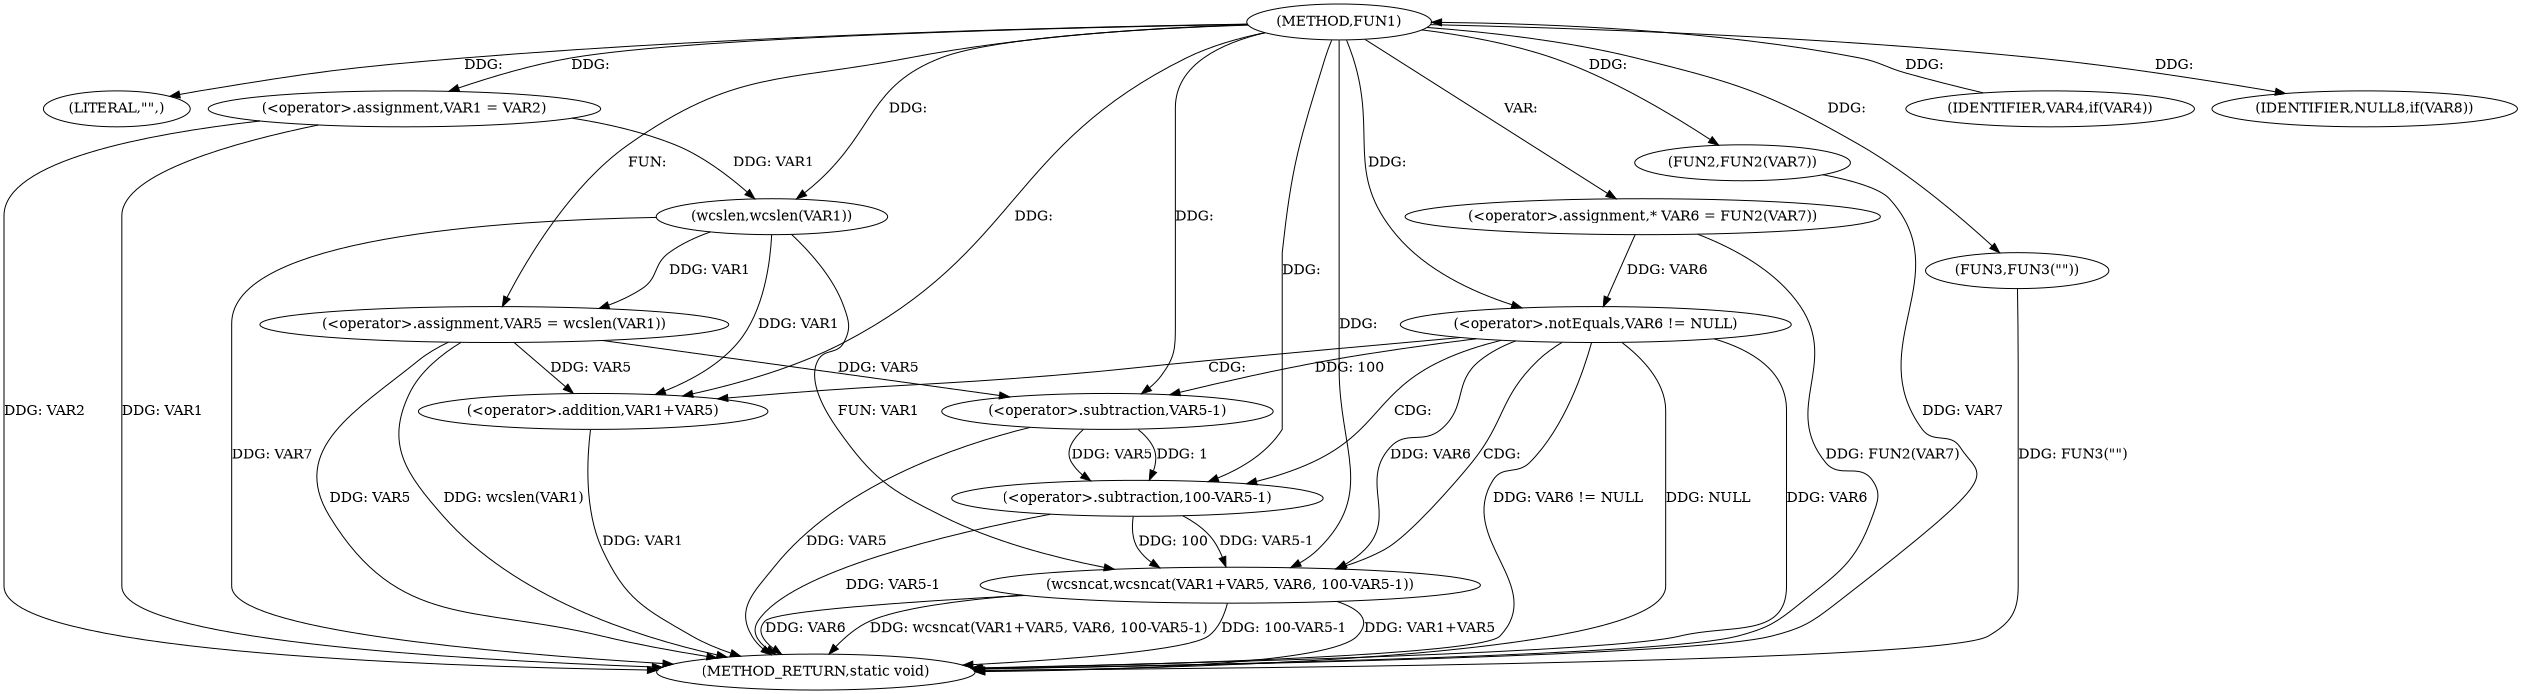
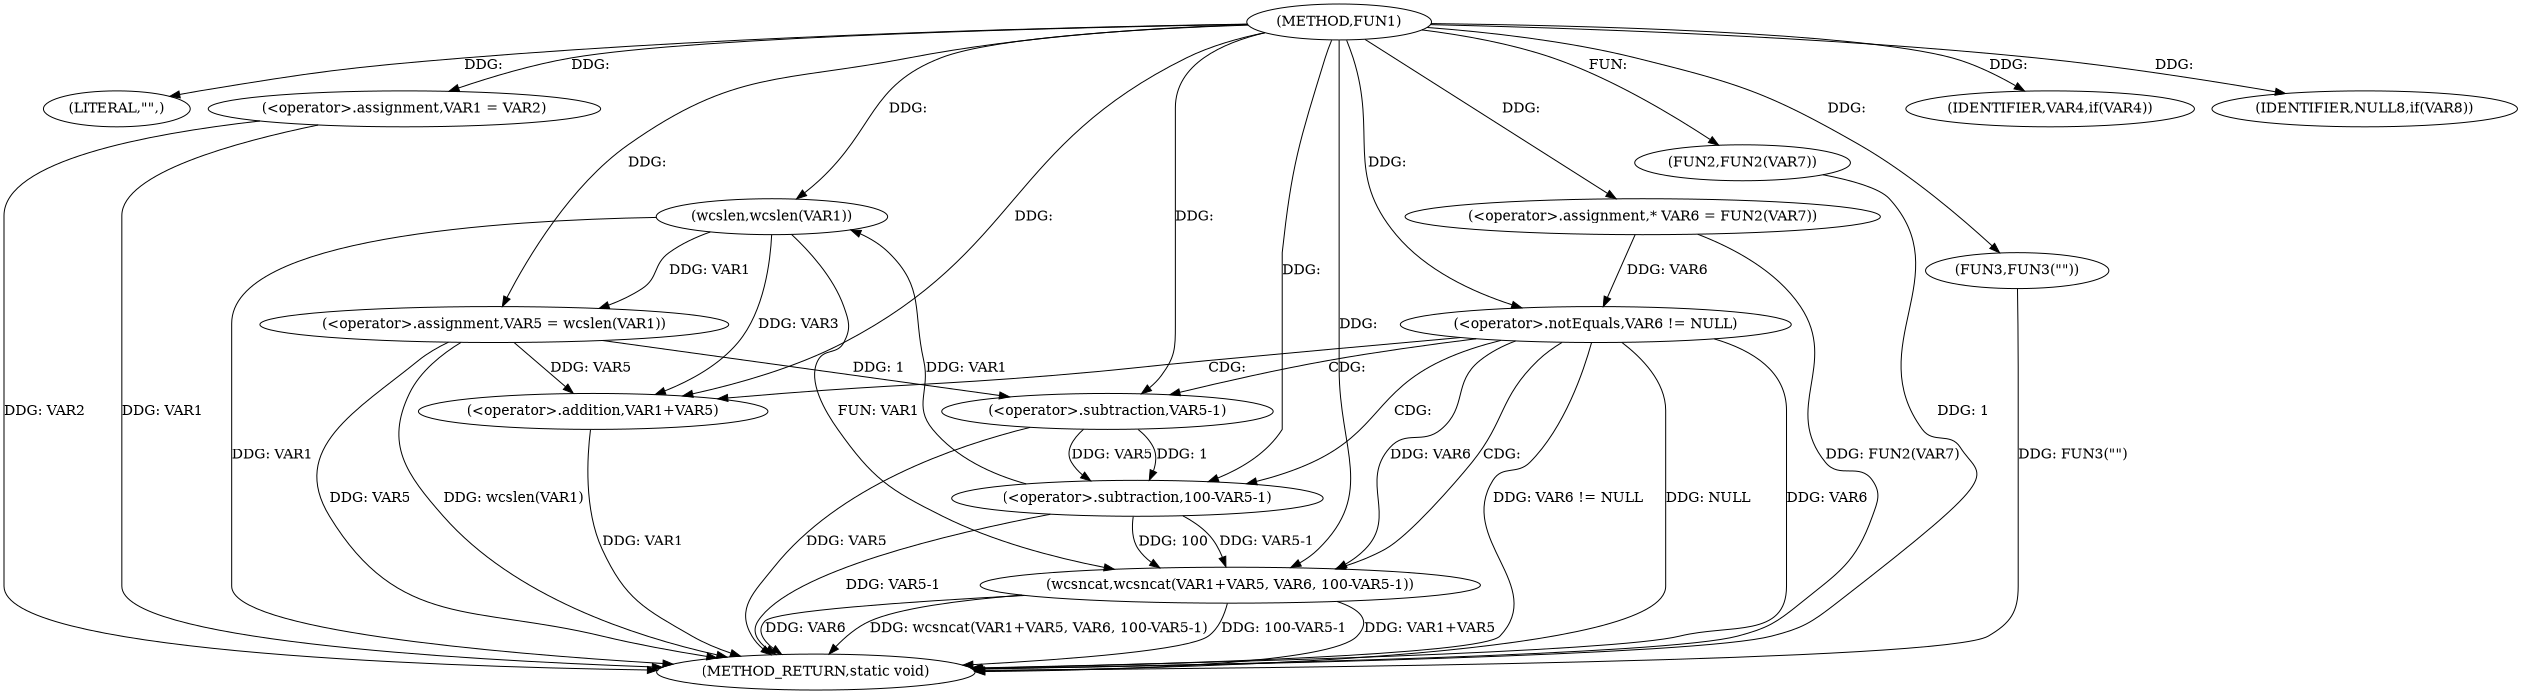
edge "(IDENTIFIER,VAR4,if(VAR4))" -> "(METHOD,FUN1)": reversed
edge "(METHOD,FUN1)" -> "(FUN2,FUN2(VAR7))": label "DDG: " -> "FUN: "
edge "(METHOD,FUN1)" -> "(<operator>.assignment,* VAR6 = FUN2(VAR7))": label "VAR: " -> "DDG: "
edge "(<operator>.assignment,VAR1 = VAR2)" -> "(wcslen,wcslen(VAR1))": now "(<operator>.subtraction,100-VAR5-1)" -> "(wcslen,wcslen(VAR1))"
edge "(METHOD,FUN1)" -> "(<operator>.assignment,VAR5 = wcslen(VAR1))": label "FUN: " -> "DDG: "
edge "(wcslen,wcslen(VAR1))" -> "(<operator>.addition,VAR1+VAR5)": label "DDG: VAR1" -> "DDG: VAR3"
edge "(<operator>.assignment,VAR5 = wcslen(VAR1))" -> "(<operator>.subtraction,VAR5-1)": label "DDG: VAR5" -> "DDG: 1"
edge "(<operator>.notEquals,VAR6 != NULL)" -> "(<operator>.subtraction,VAR5-1)": label "DDG: 100" -> "CDG: "
edge "(FUN2,FUN2(VAR7))" -> "(METHOD_RETURN,static void)": label "DDG: VAR7" -> "DDG: 1"
edge "(wcslen,wcslen(VAR1))" -> "(METHOD_RETURN,static void)": label "DDG: VAR7" -> "DDG: VAR1"
